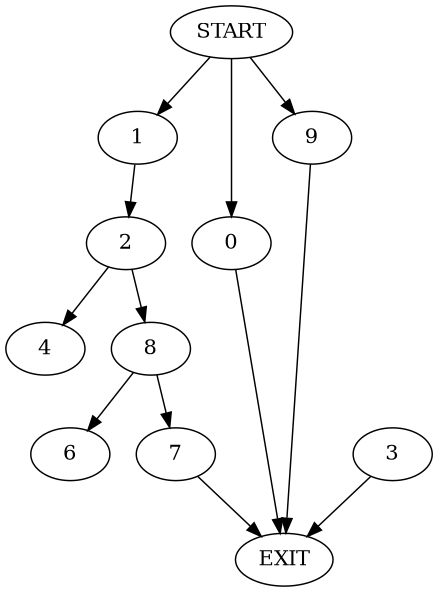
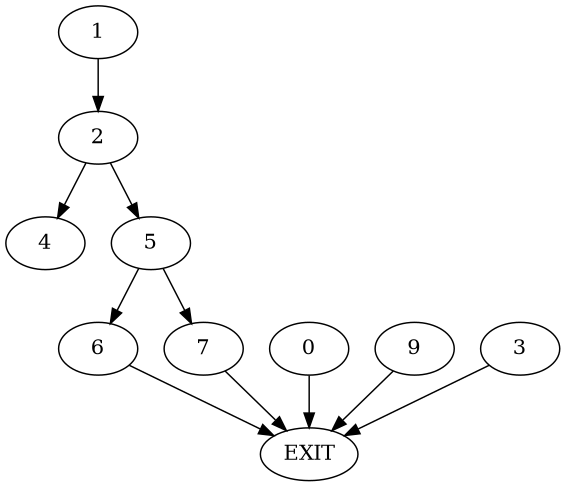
node "START": removed
node "8": label "8" -> "5"
edge "6" -> "EXIT": added
